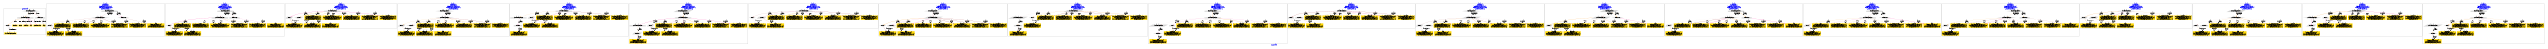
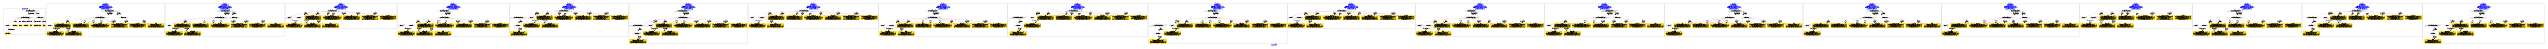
node "CulturalHeritageObject_Name": label "CulturalHeritageObject_Name" -> "Artist_Name"
